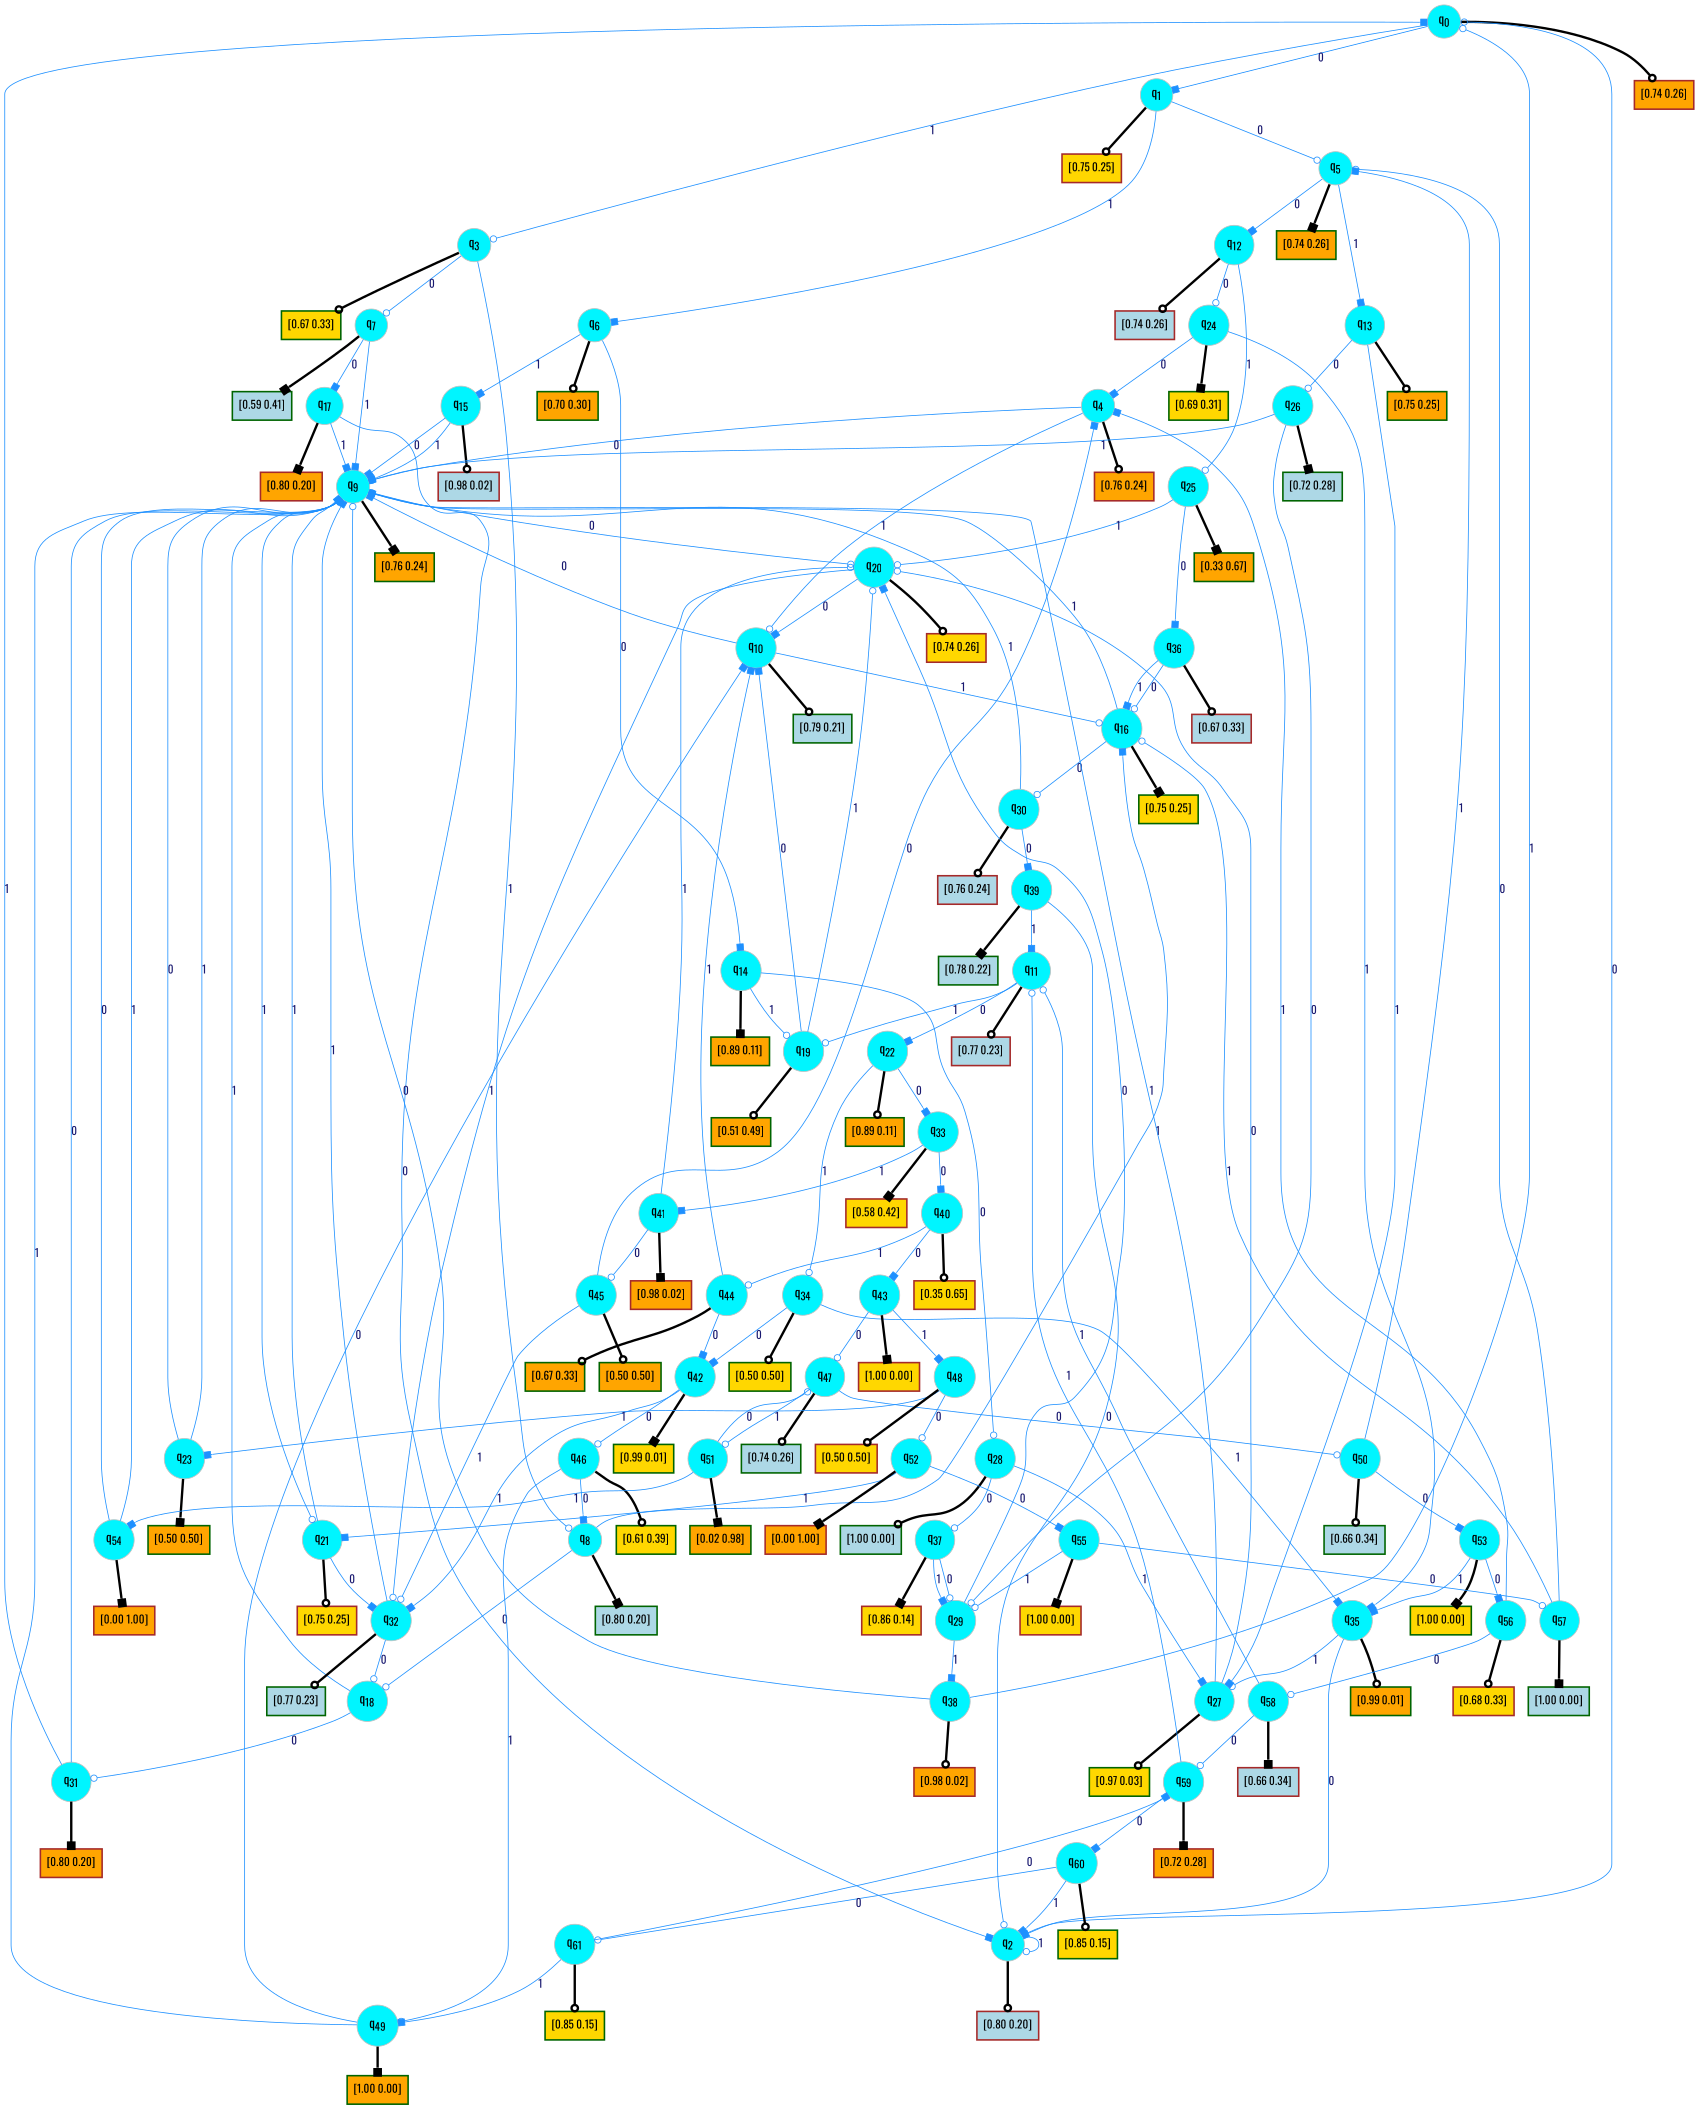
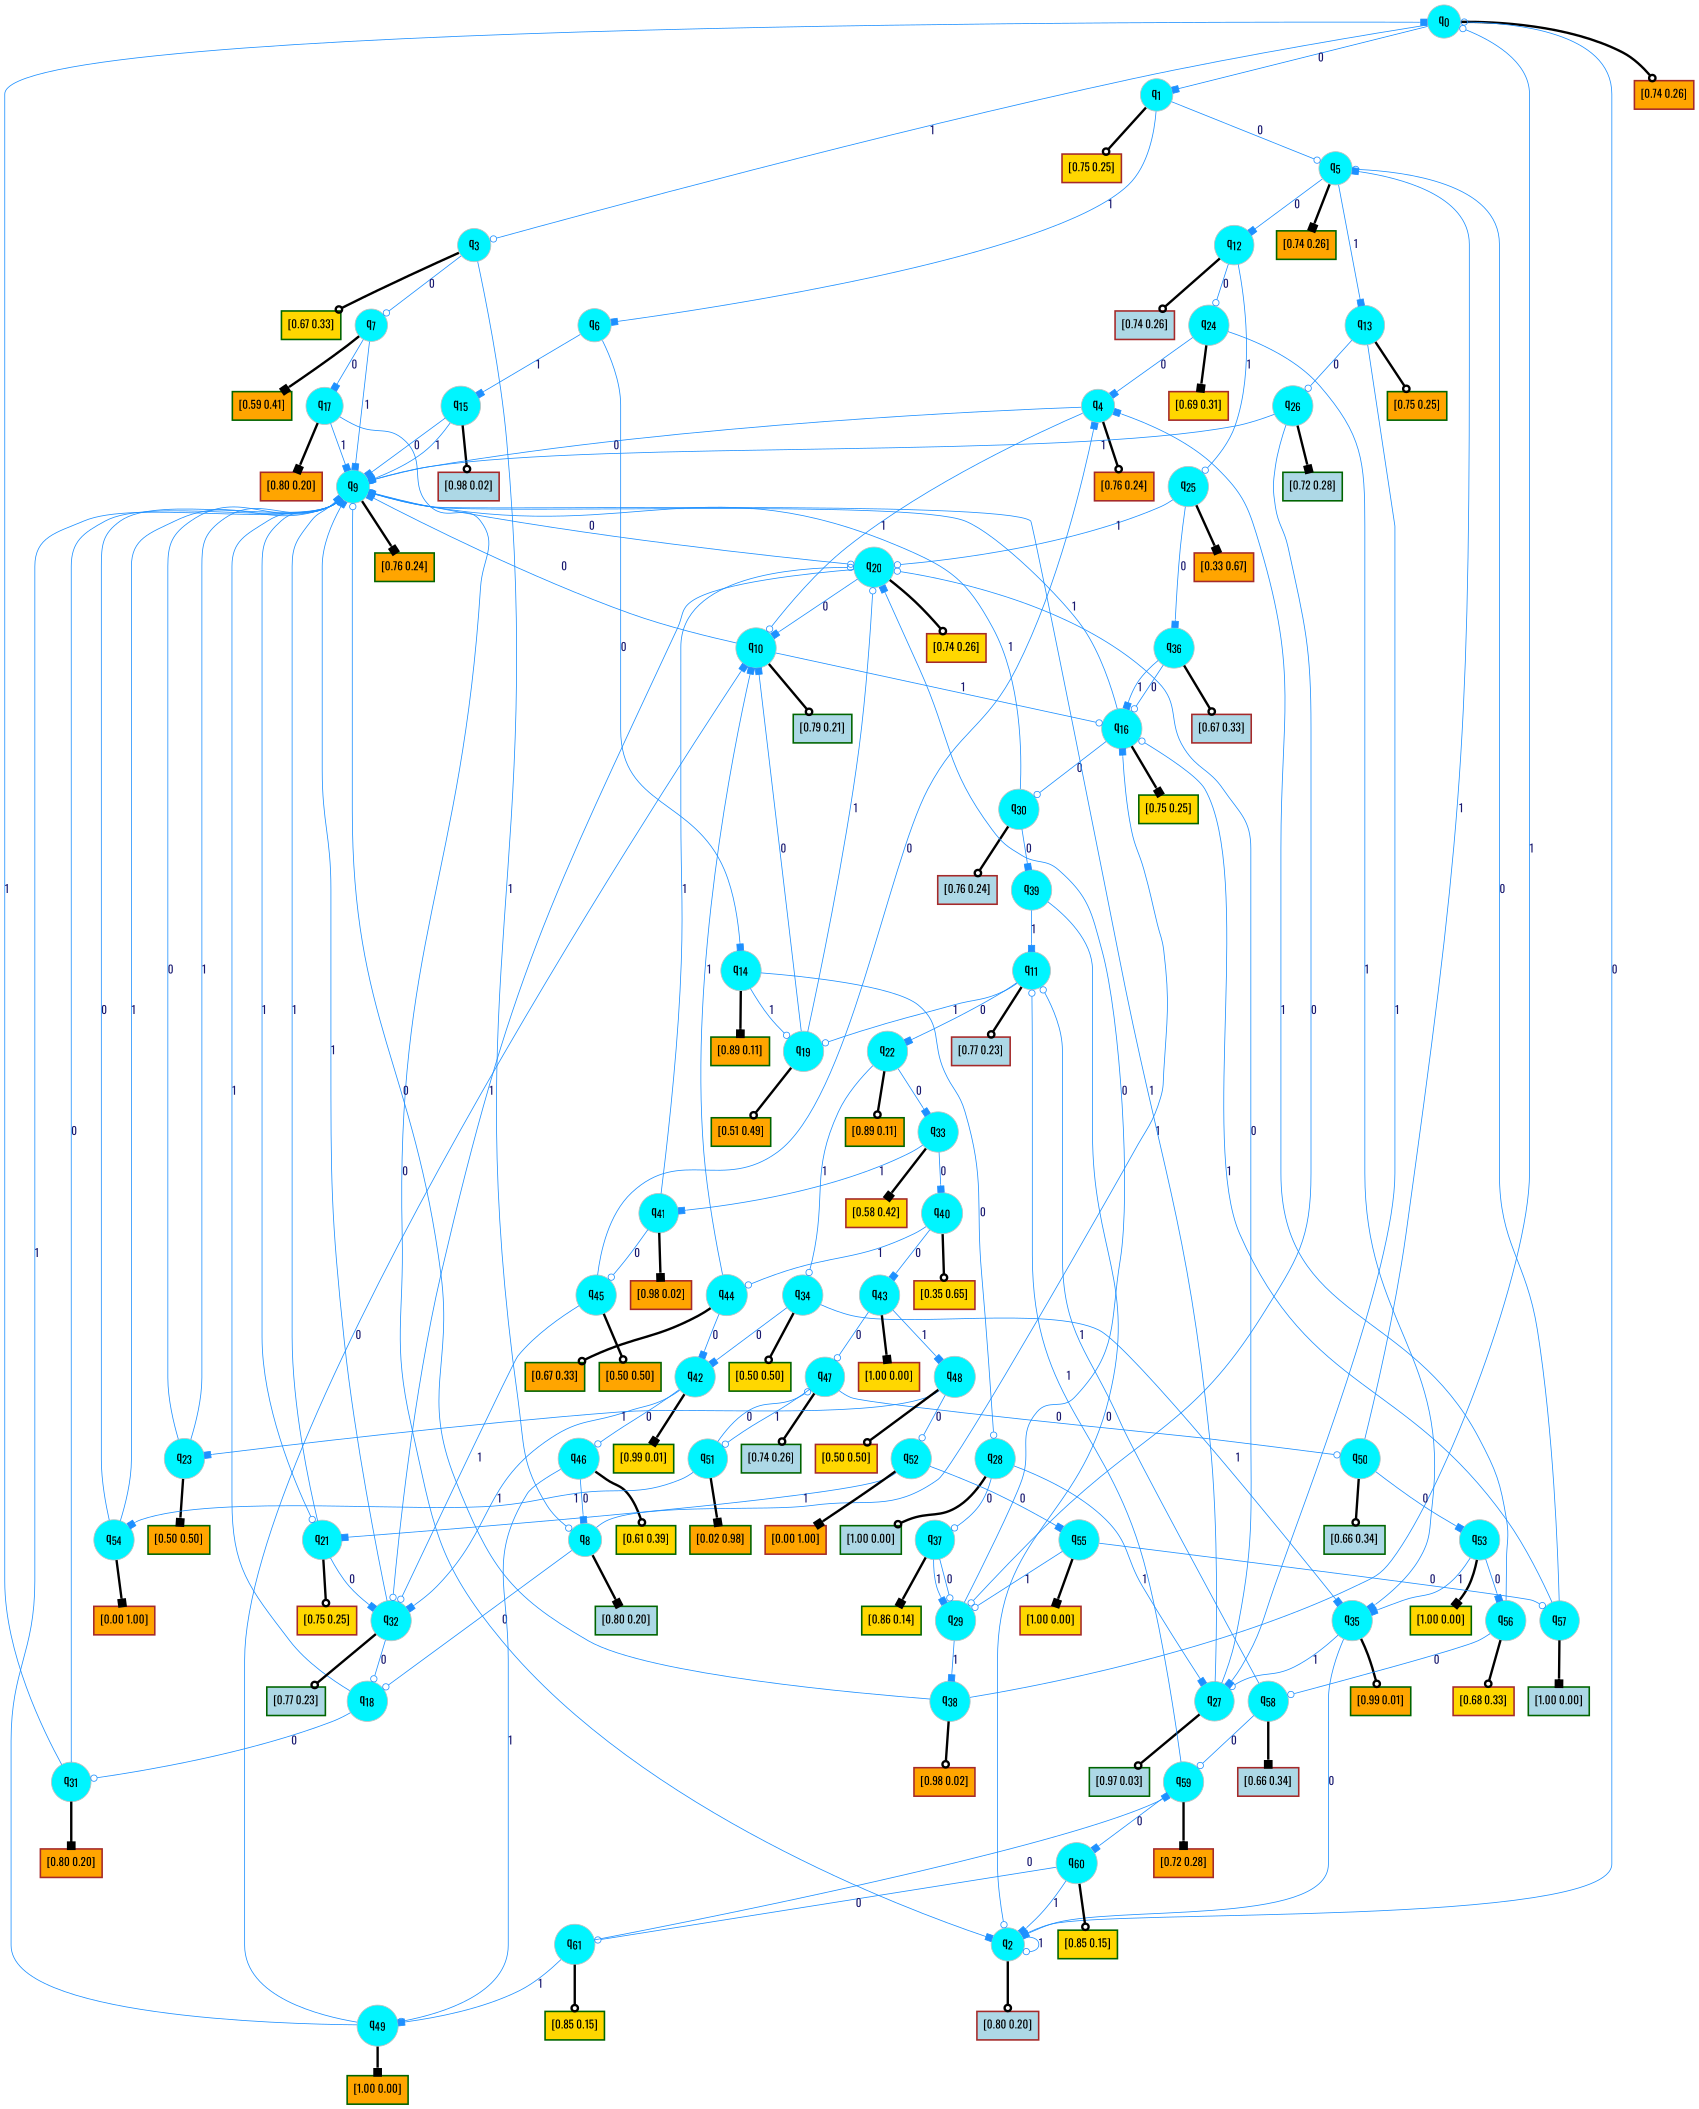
node "[0.59 0.41]": fillcolor lightblue -> orange
node "[0.70 0.30]": removed
node "[0.69 0.31]": color darkgreen -> brown
node "[0.33 0.67]": color darkgreen -> brown
node "[0.78 0.22]": removed
node "[0.86 0.14]": color brown -> darkgreen
node "[0.97 0.03]": fillcolor gold -> lightblue
